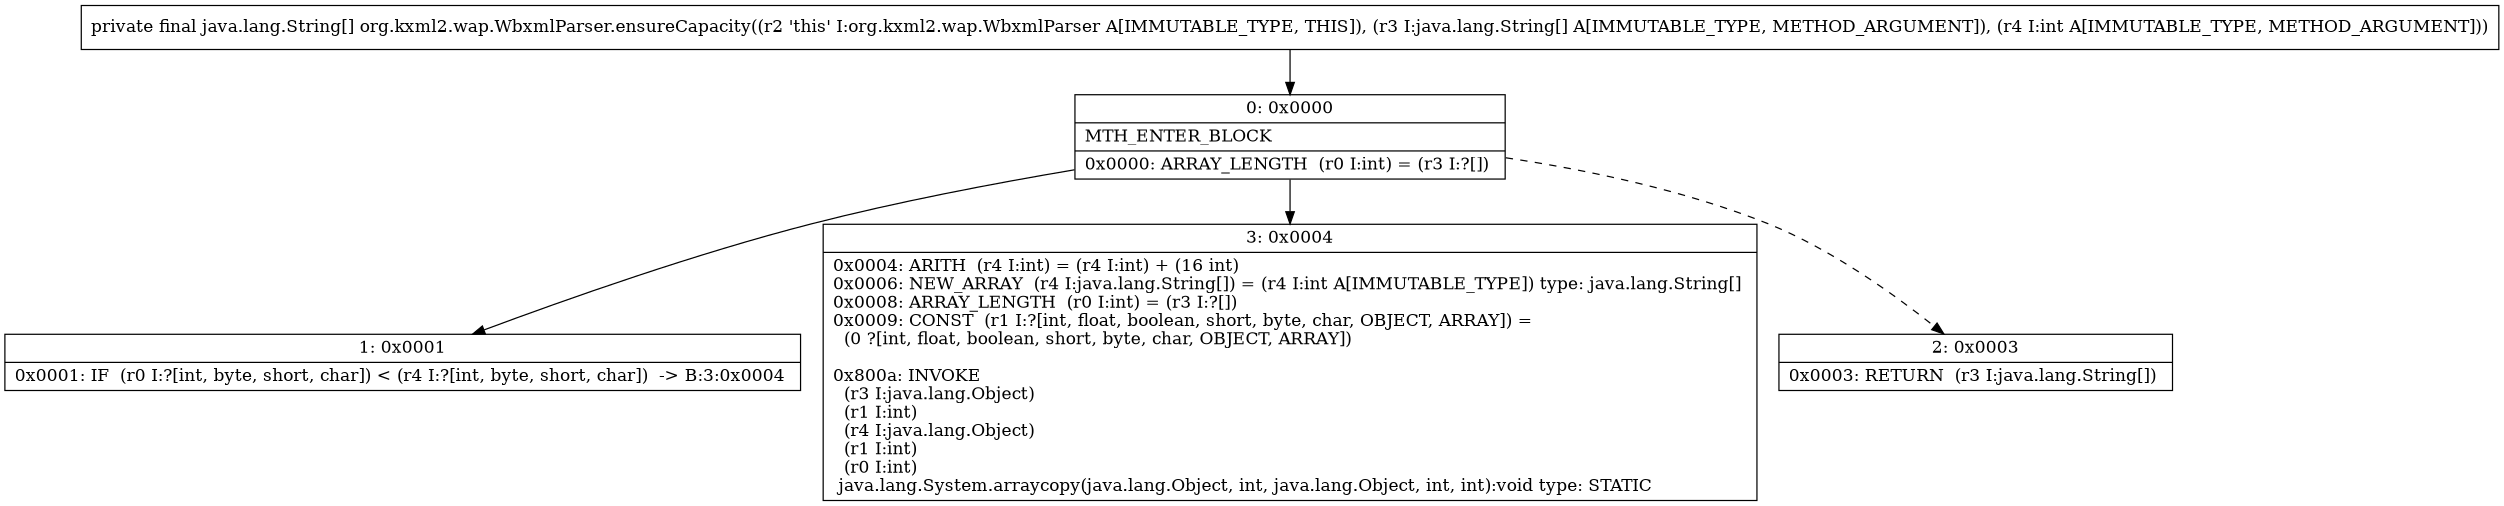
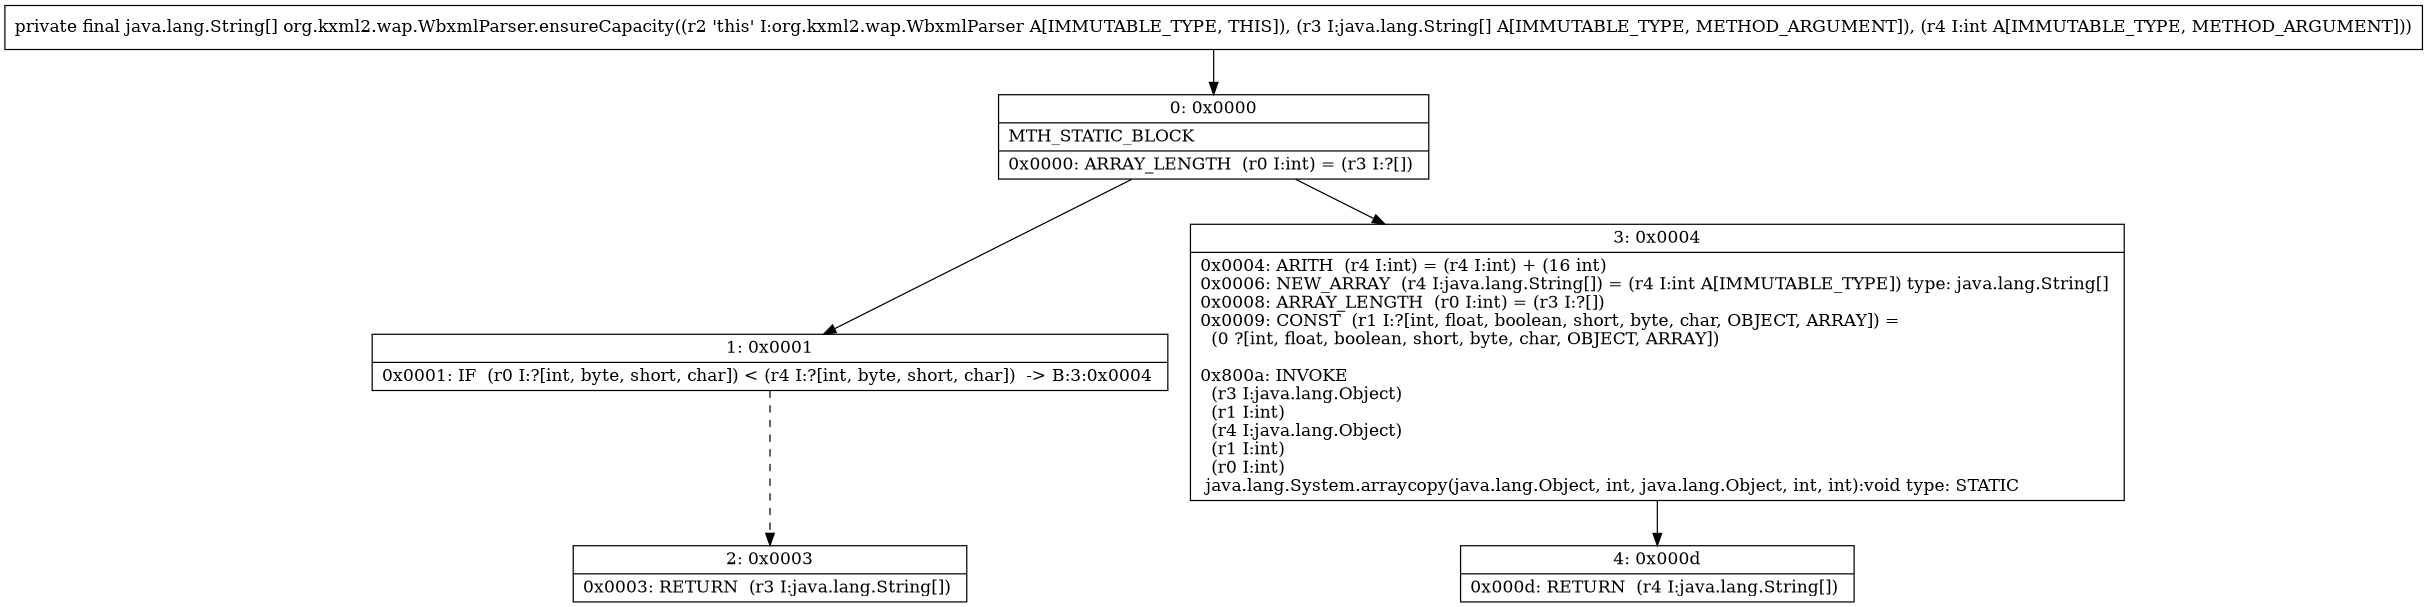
node "0: 0x0000": text "MTH_ENTER_BLOCK" -> "MTH_STATIC_BLOCK"
edge "0: 0x0000" -> "2: 0x0003": now "1: 0x0001" -> "2: 0x0003"
node "4: 0x000d": added
